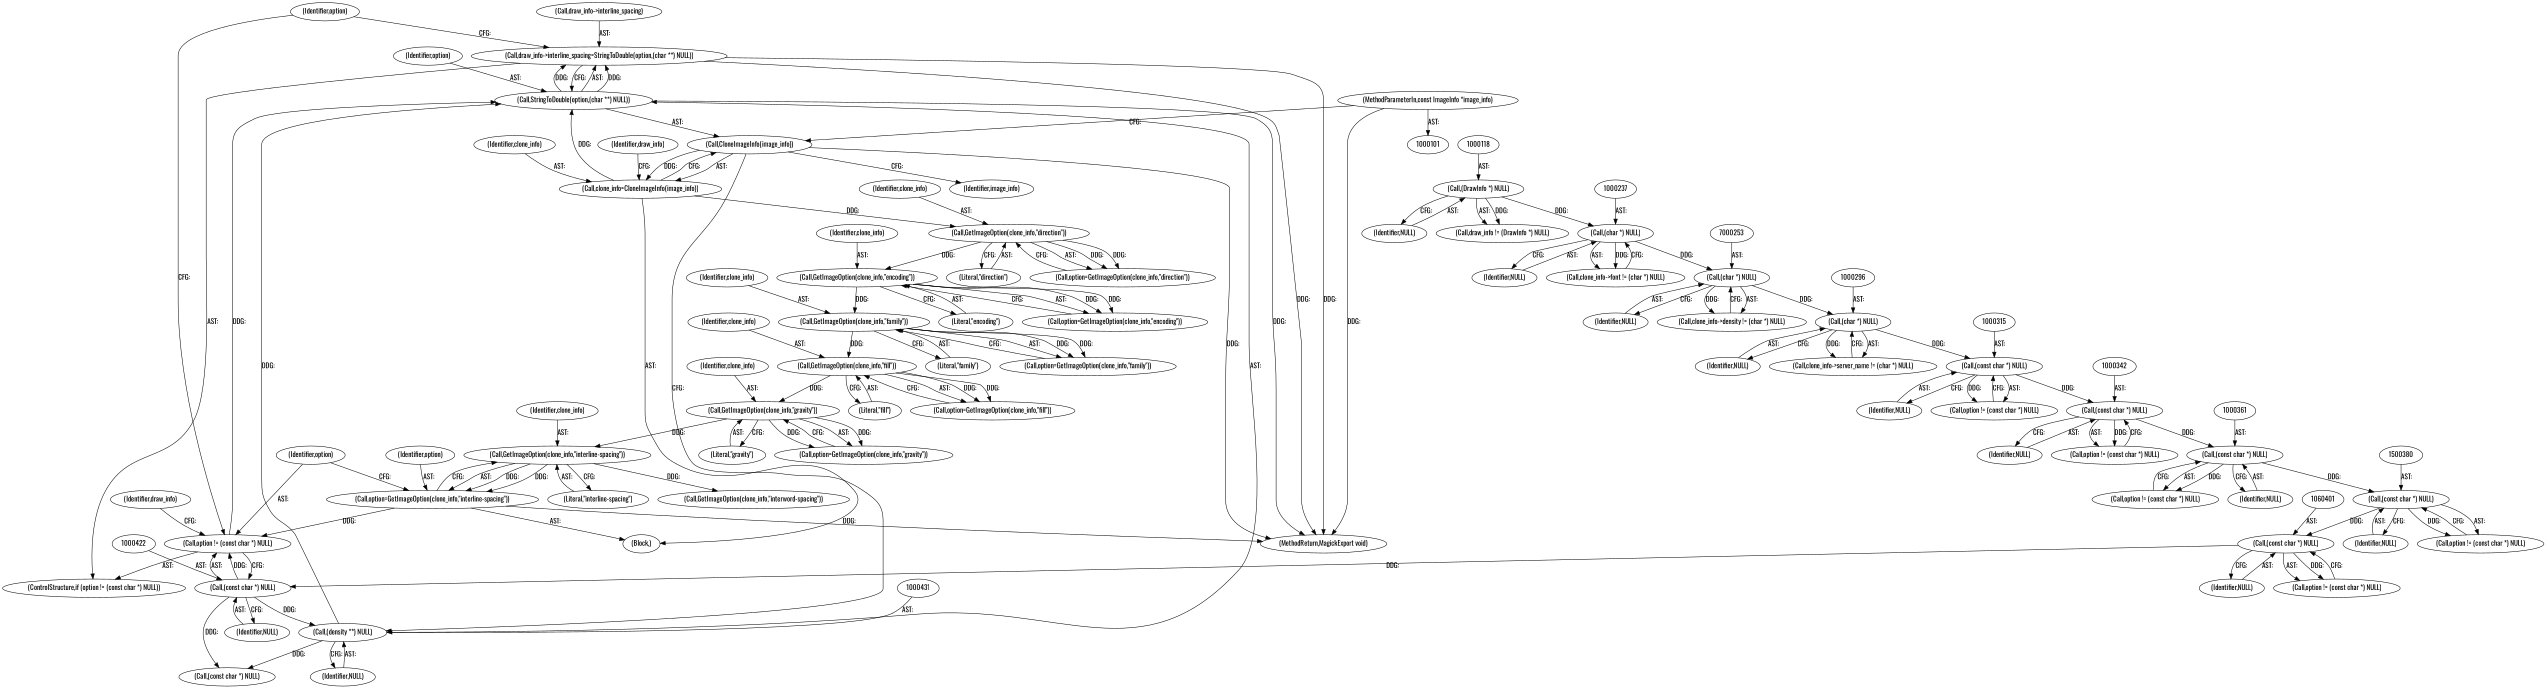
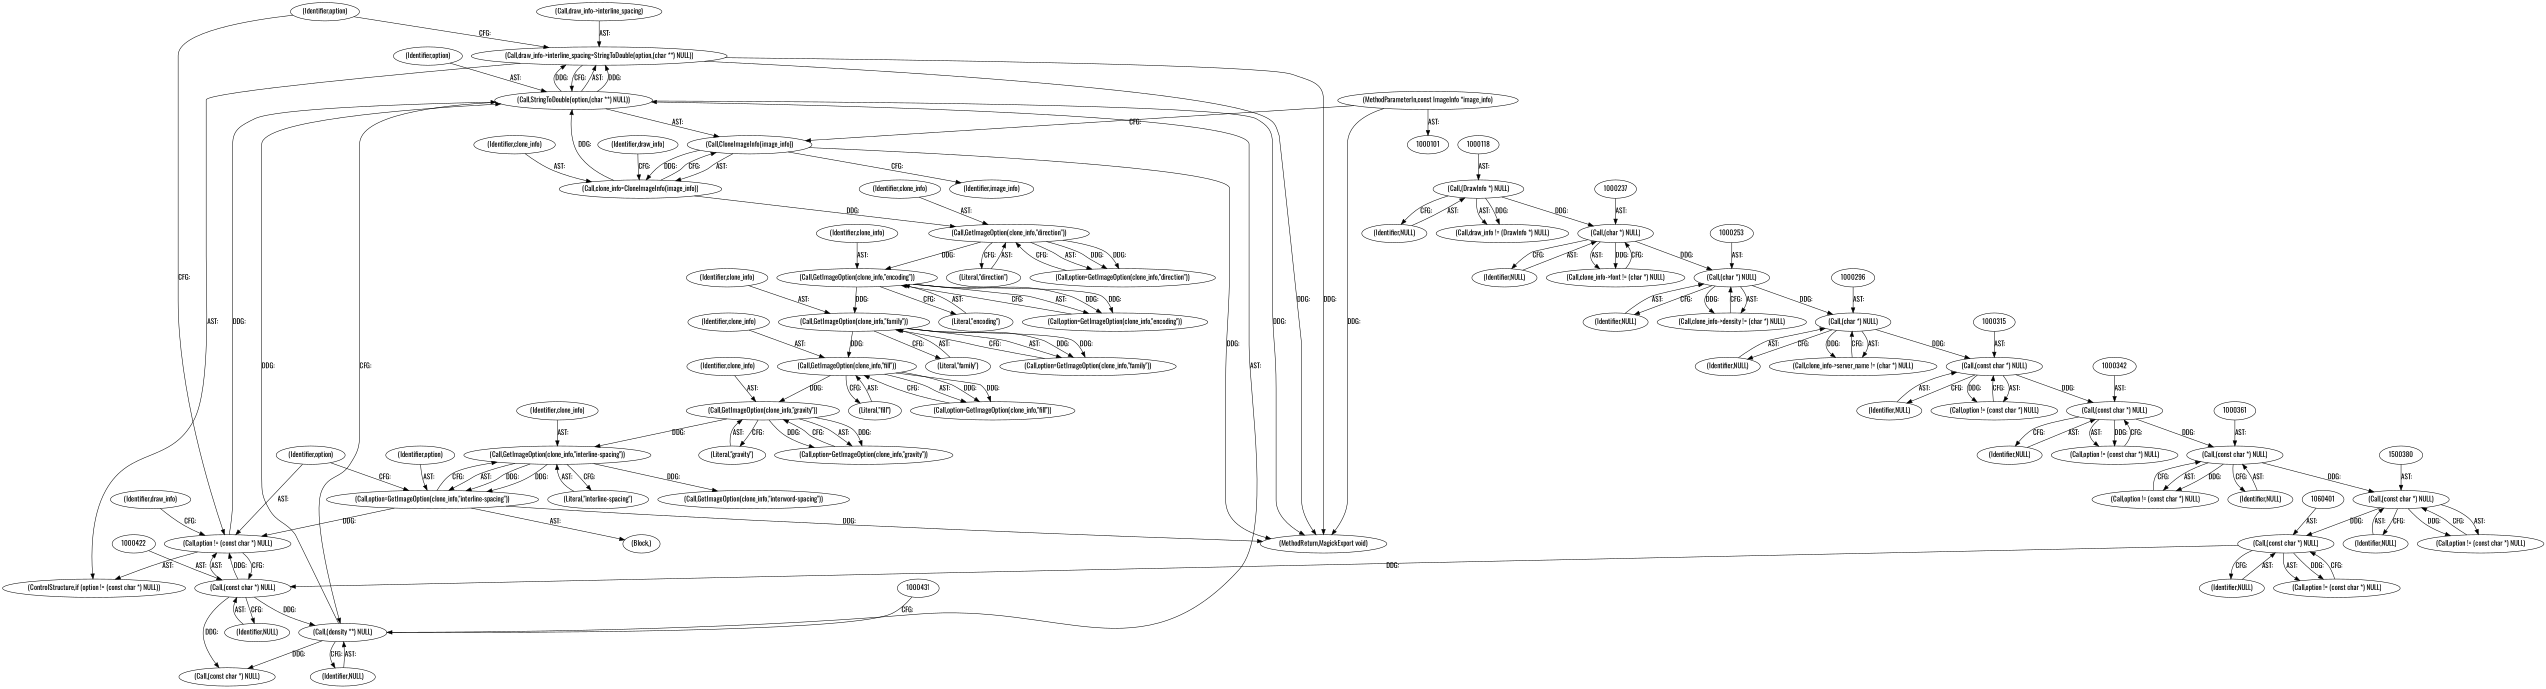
node "7000253": label "7000253" -> "1000253"
edge "(Call,clone_info=CloneImageInfo(image_info))" -> "(Block,)": removed, label "AST:"
edge "(Call,CloneImageInfo(image_info))" -> "(Call,(density **) NULL)": now "(Call,StringToDouble(option,(char **) NULL))" -> "(Call,(density **) NULL)"
edge "1000431" -> "(Call,(density **) NULL)": label "AST: " -> "CFG: "
